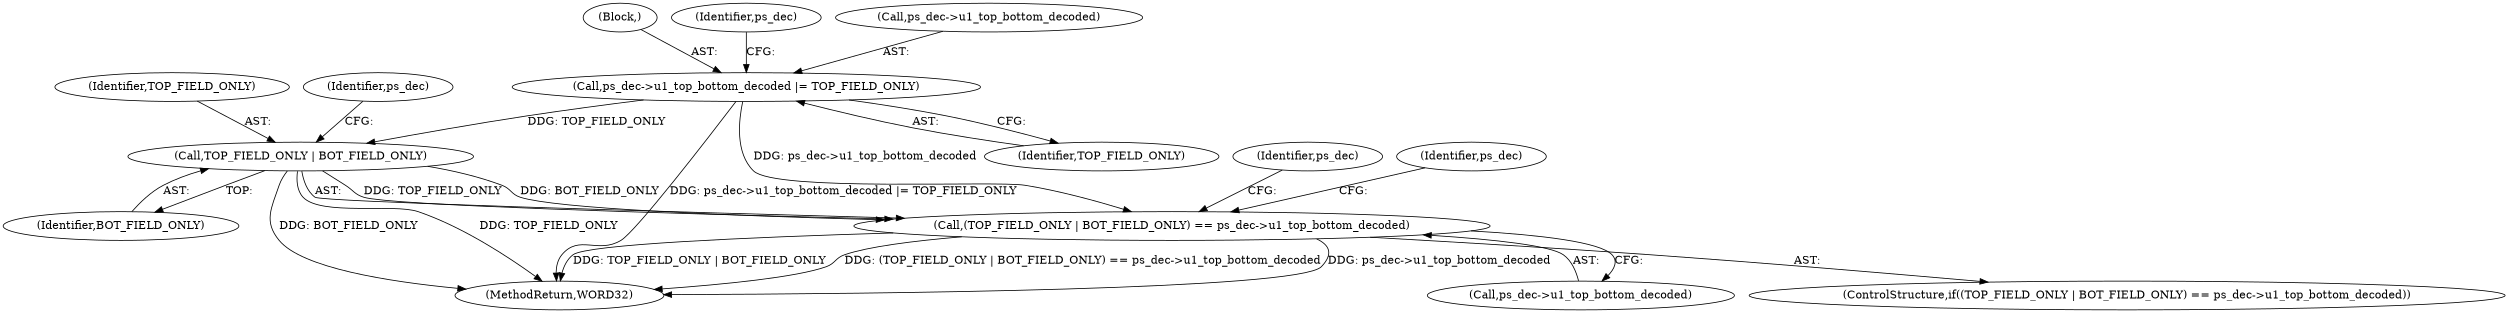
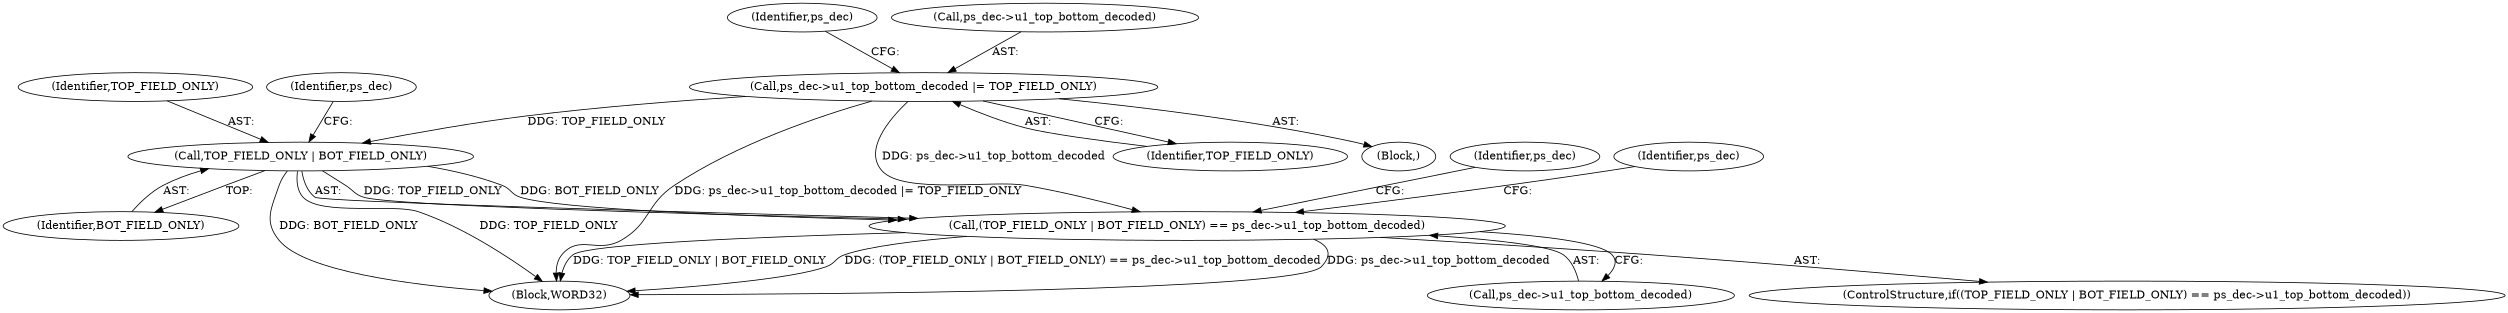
edge "(Block,)" -> "(Call,ps_dec->u1_top_bottom_decoded |= TOP_FIELD_ONLY)": reversed
node "(MethodReturn,WORD32)": label "(MethodReturn,WORD32)" -> "(Block,WORD32)"
